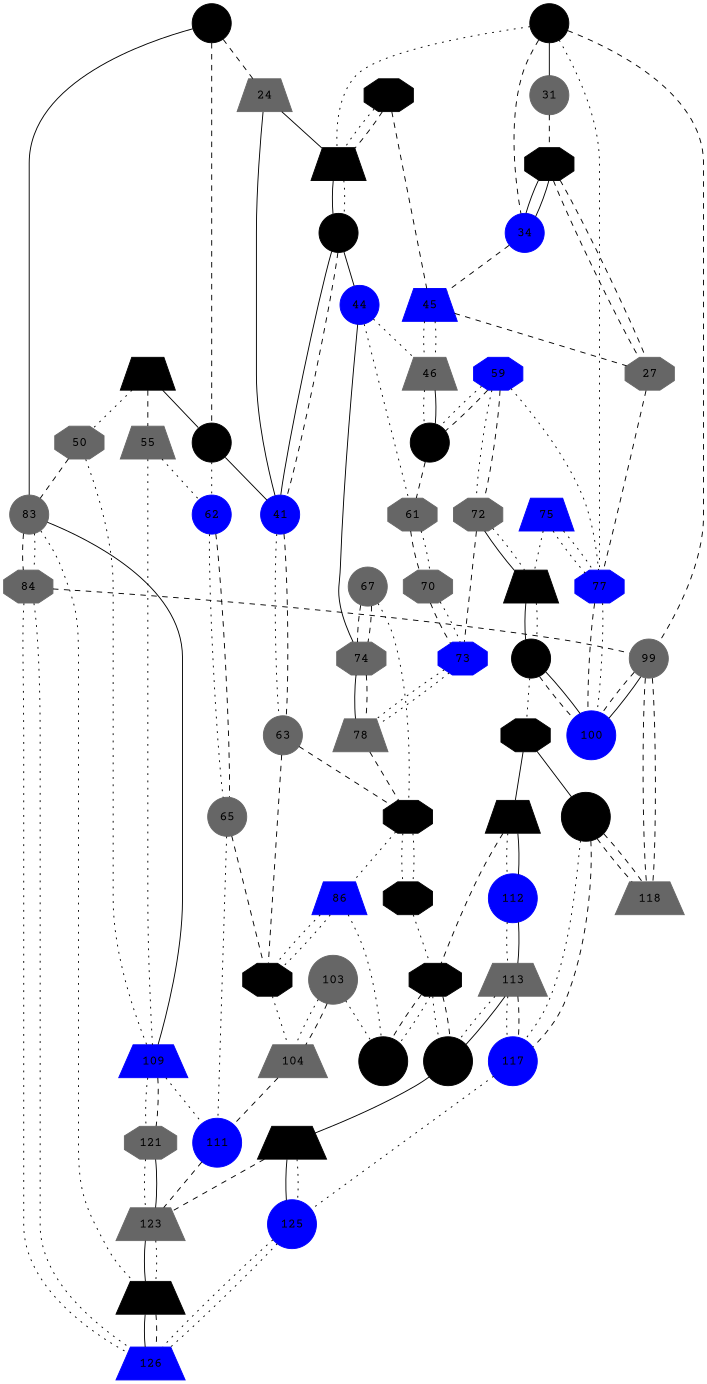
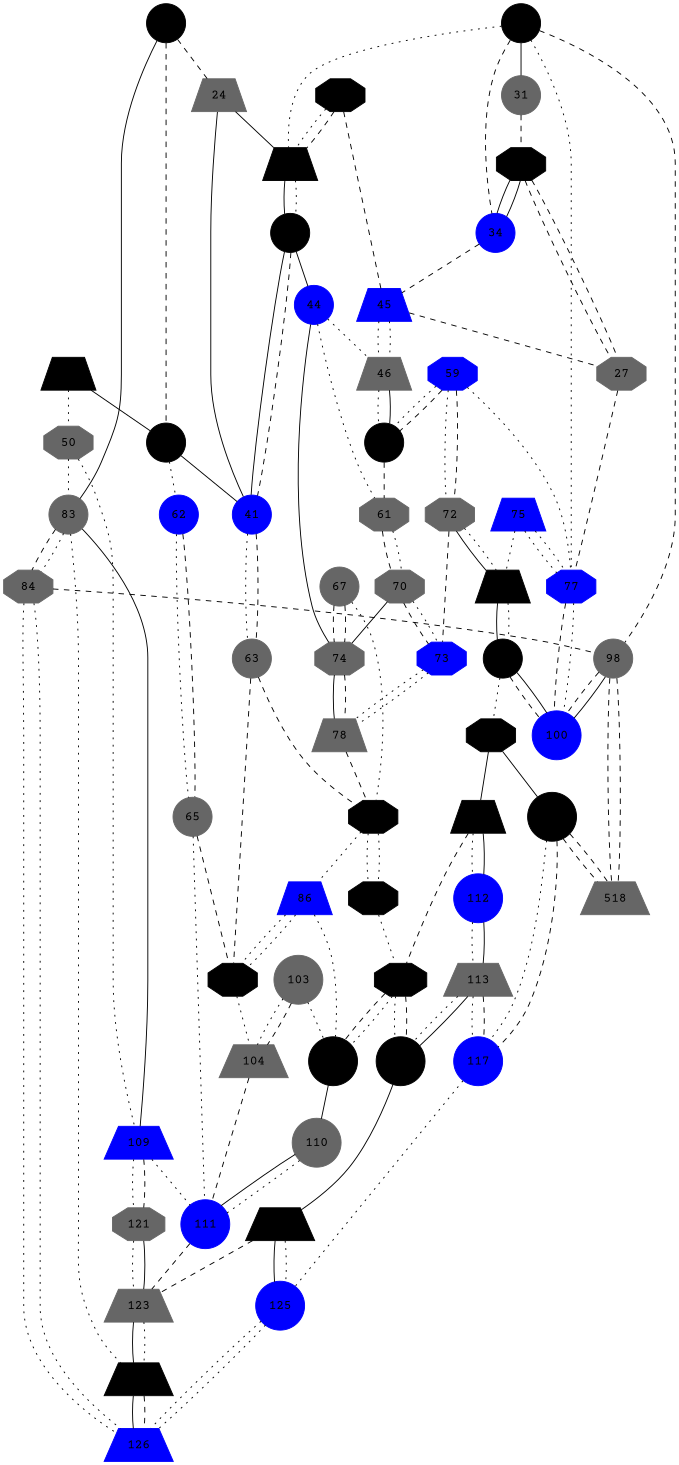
node "55": removed
edge "50" -- "83": style dashed -> dotted
edge "70" -- "74": added
node "99": label "99" -> "98"
node "118": label "118" -> "518"
node "110": added
